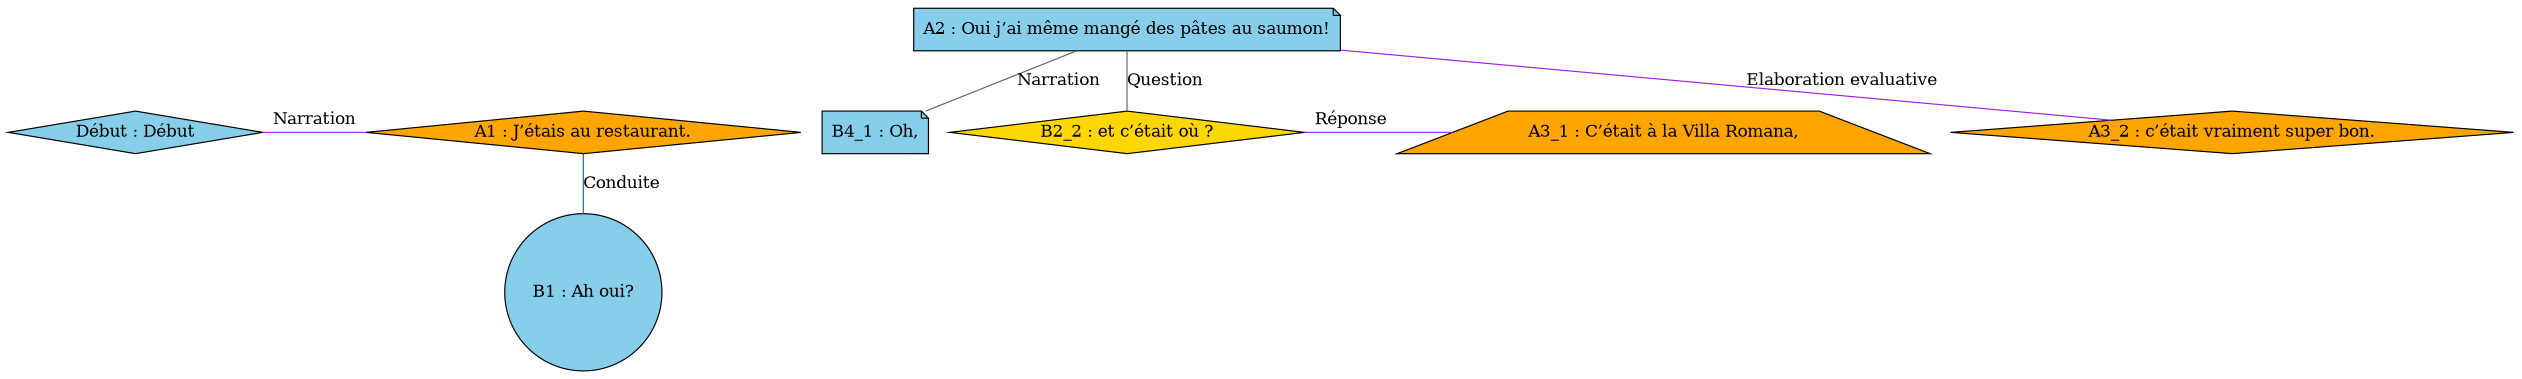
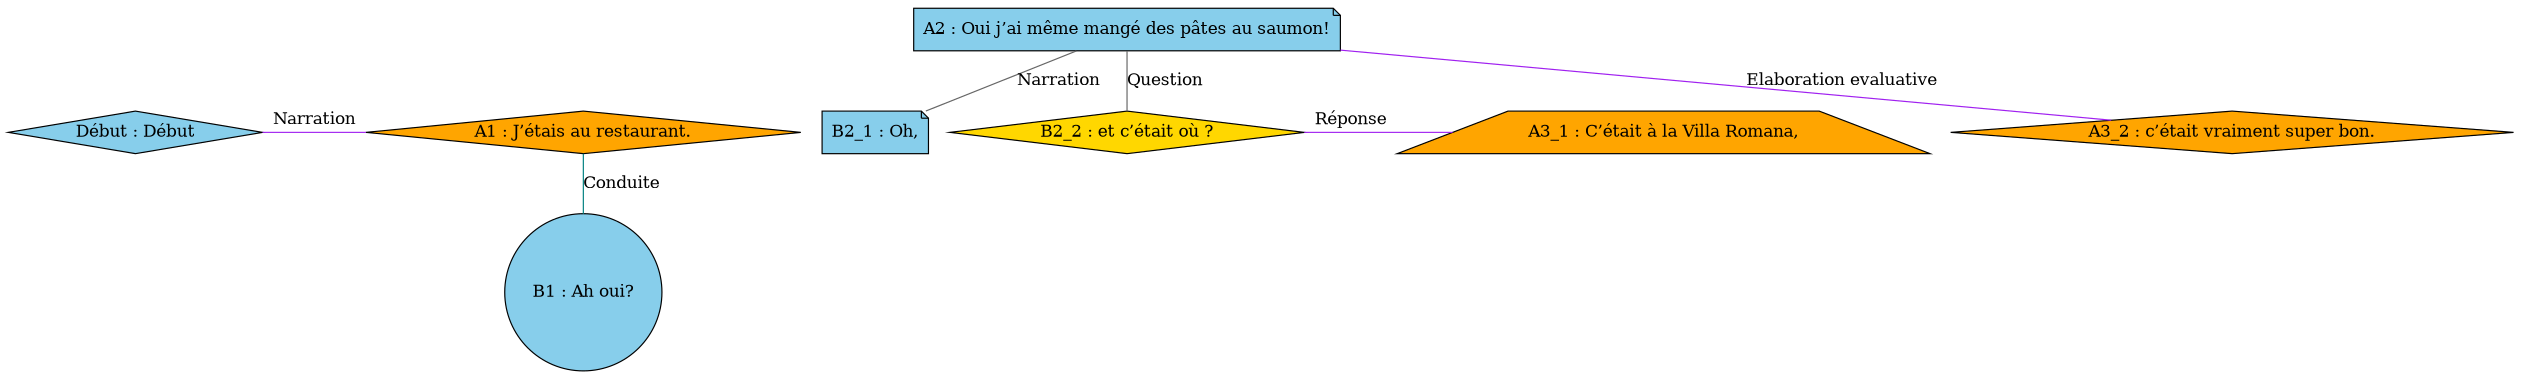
node "B4_1 : Oh,": label "B4_1 : Oh," -> "B2_1 : Oh,"
